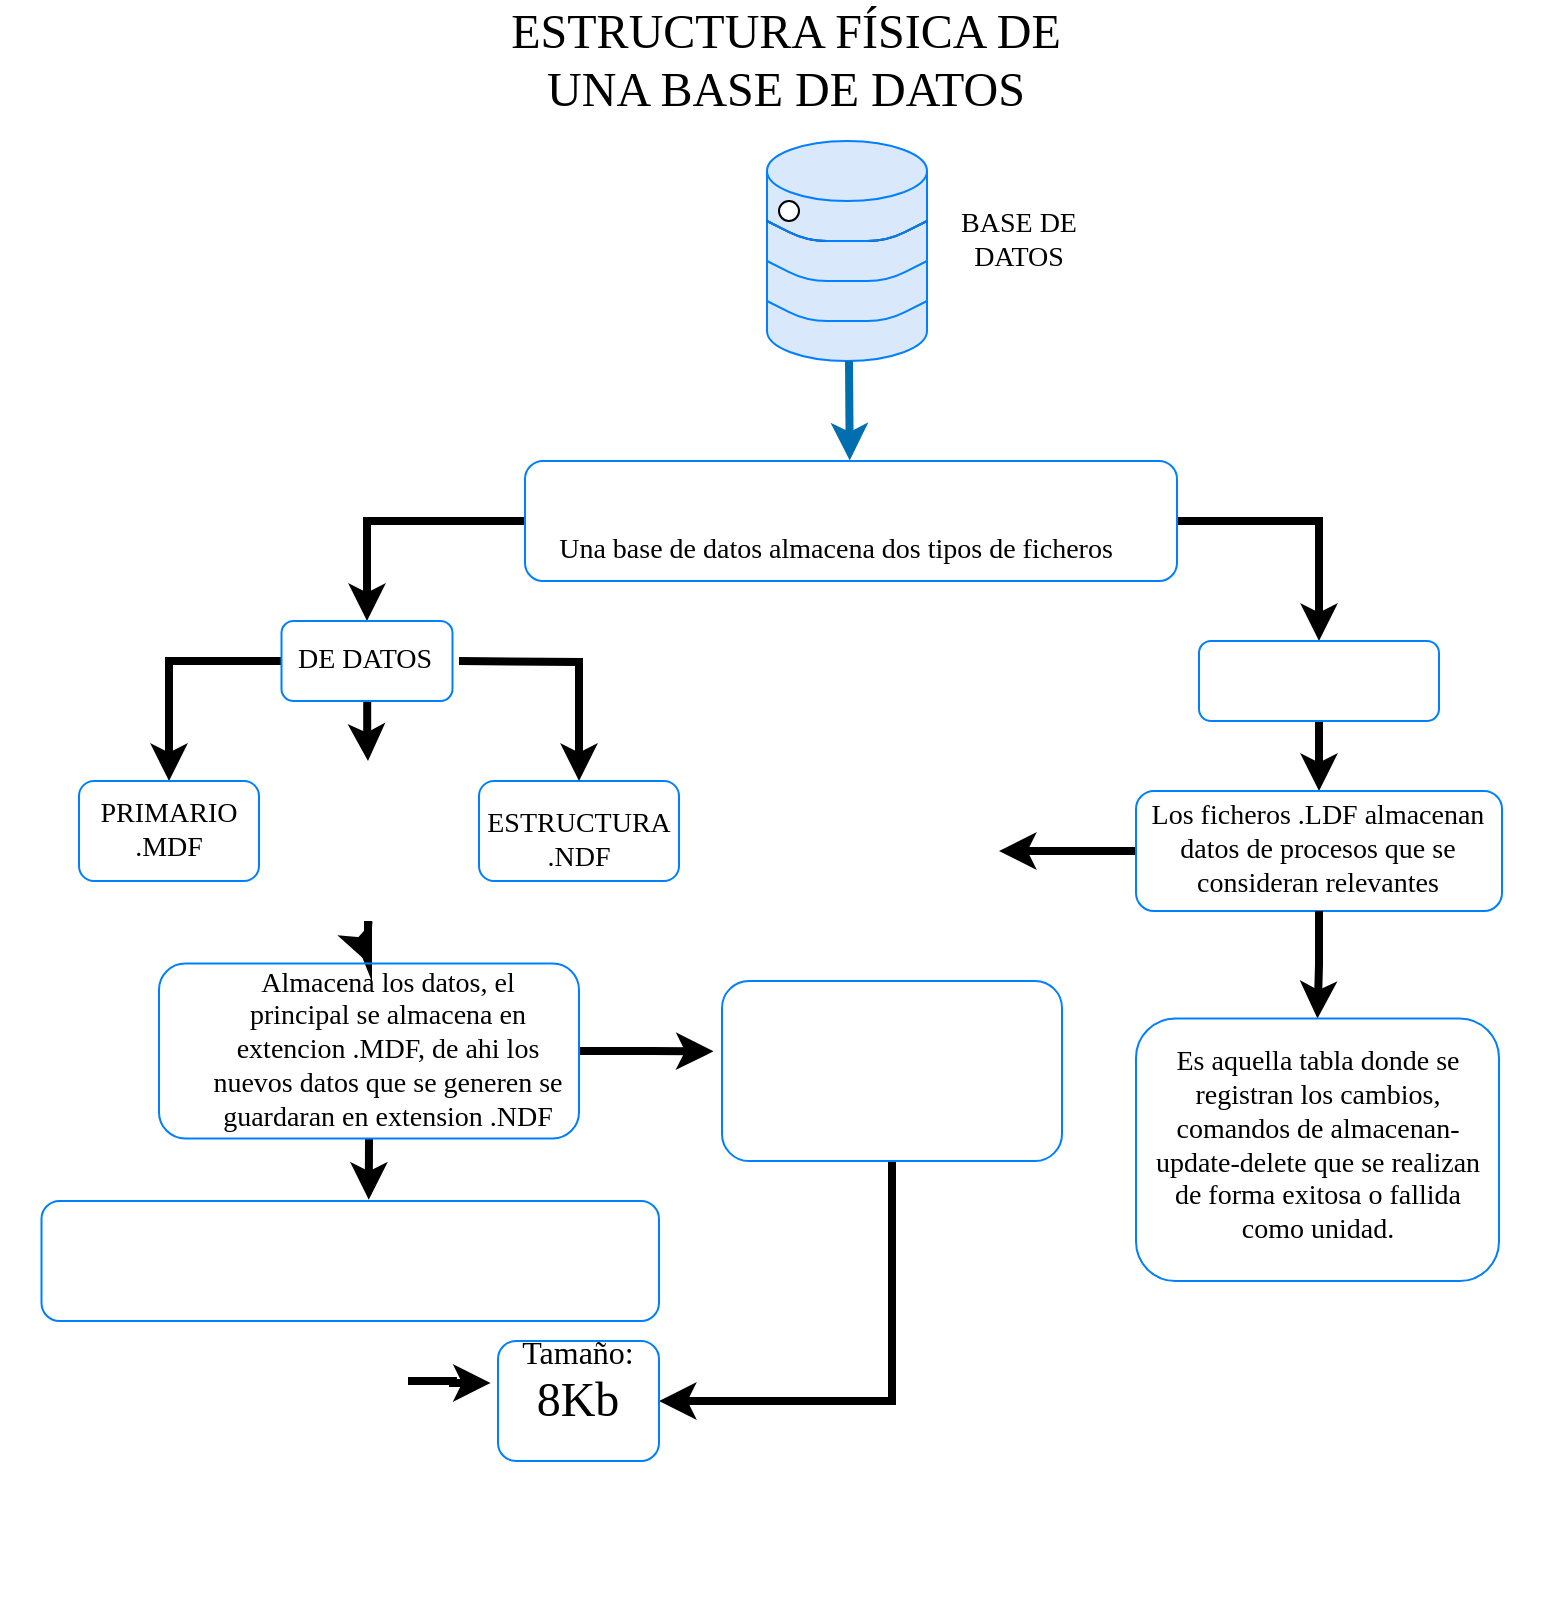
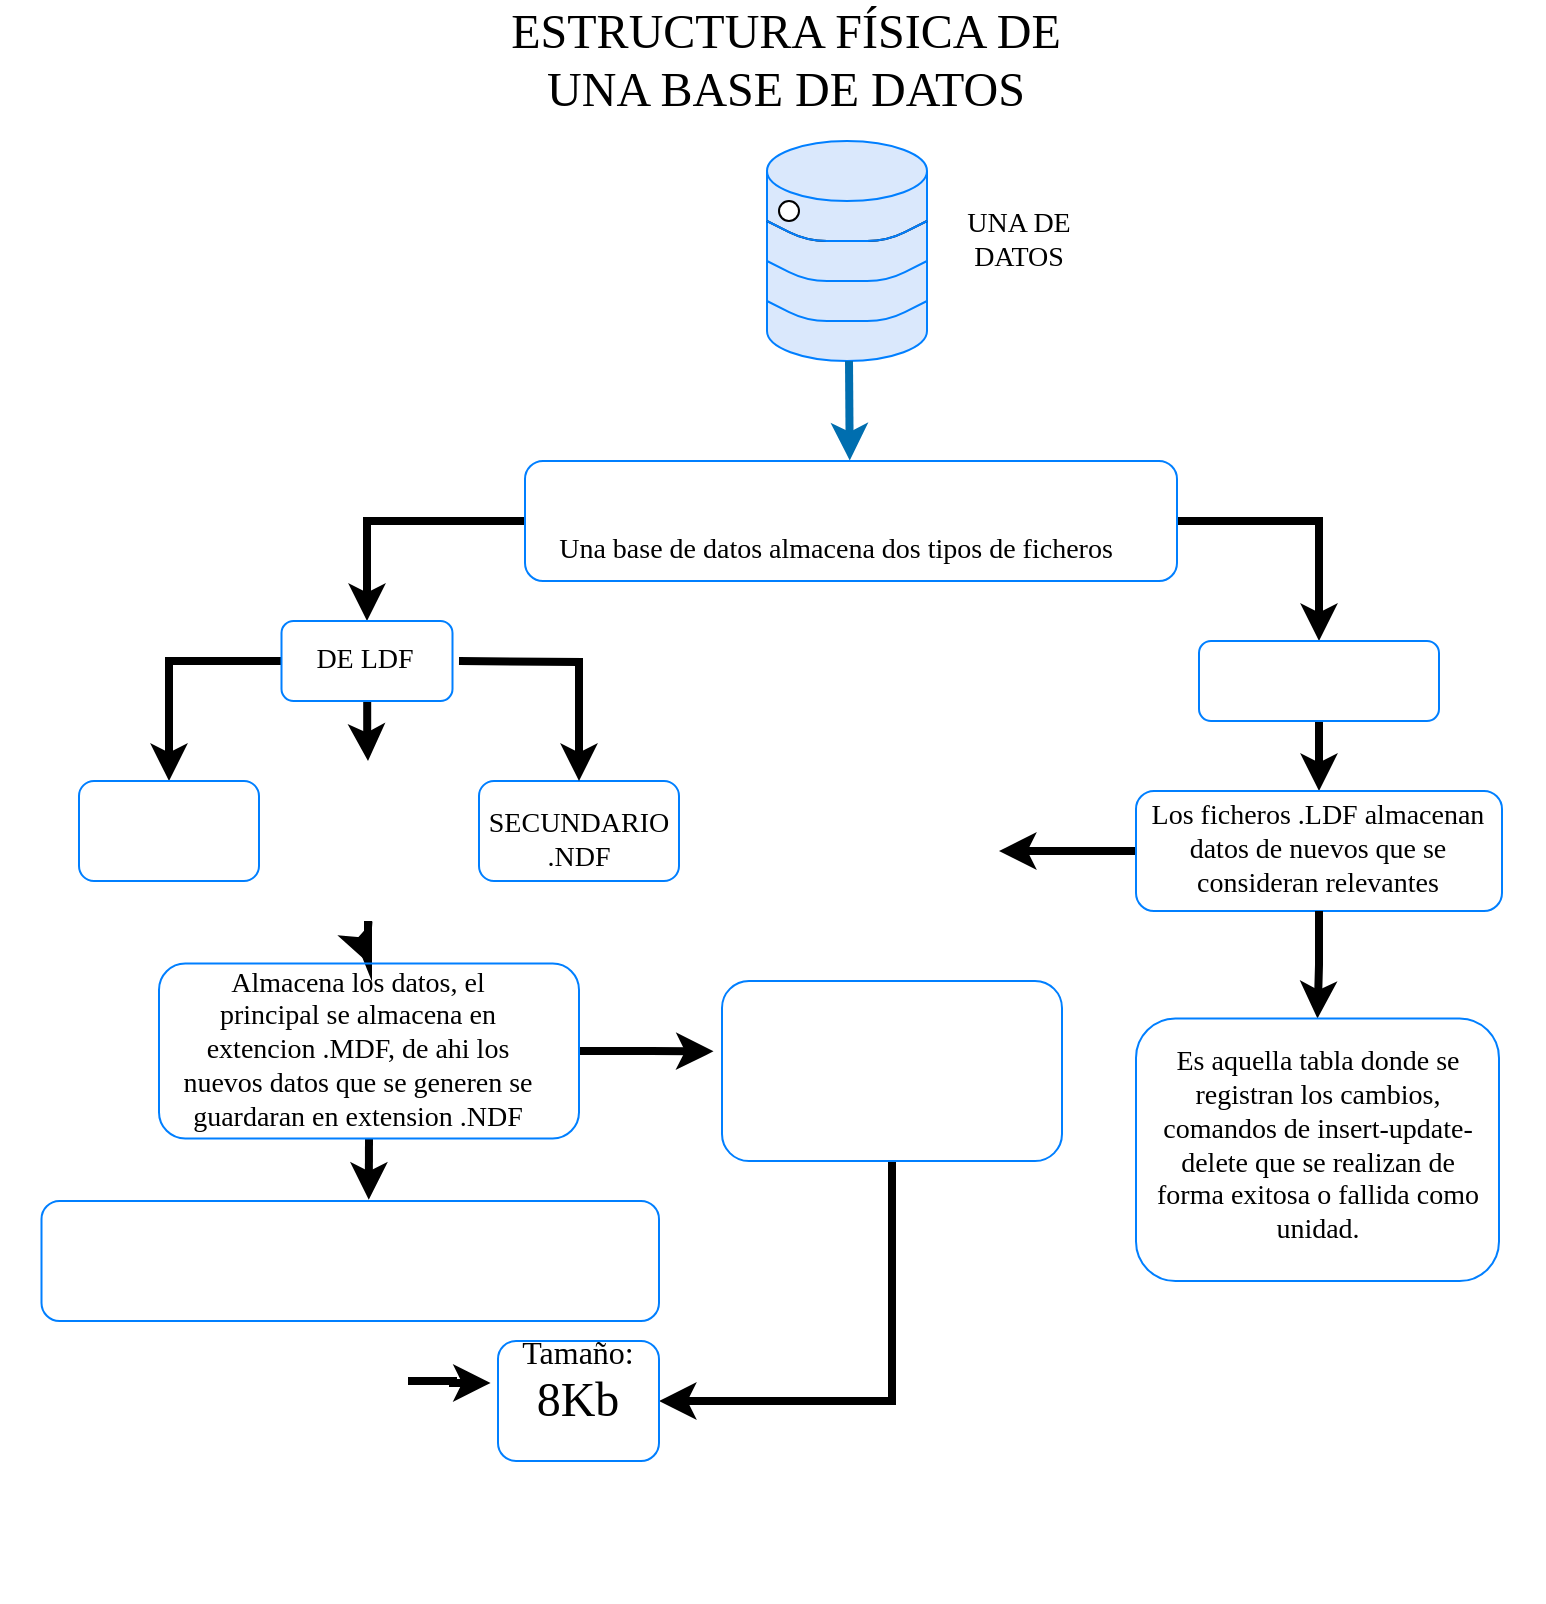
node "BASE DE DATOS": label "BASE DE DATOS" -> "UNA DE DATOS"
node "DE DATOS": label "DE DATOS" -> "DE LDF"
node "PRIMARIO .MDF": removed
node "ESTRUCTURA .NDF": label "ESTRUCTURA .NDF" -> "SECUNDARIO .NDF"
node "Los ficheros .LDF almacenan datos de procesos que se consideran relevantes": label "Los ficheros .LDF almacenan datos de procesos que se consideran relevantes" -> "Los ficheros .LDF almacenan datos de nuevos que se consideran relevantes"
node "Almacena los datos, el principal se almacena en extencion .MDF, de ahi los nuevos datos que se generen se guardaran en extension .NDF": moved (389, 1051) -> (359, 1051)
node "Es aquella tabla donde se registran los cambios, comandos de almacenan-update-delete que se realizan de forma exitosa o fallida como unidad.": label "Es aquella tabla donde se registran los cambios, comandos de almacenan-update-delete que se realizan de forma exitosa o fallida como unidad." -> "Es aquella tabla donde se registran los cambios, comandos de insert-update-delete que se realizan de forma exitosa o fallida como unidad."
